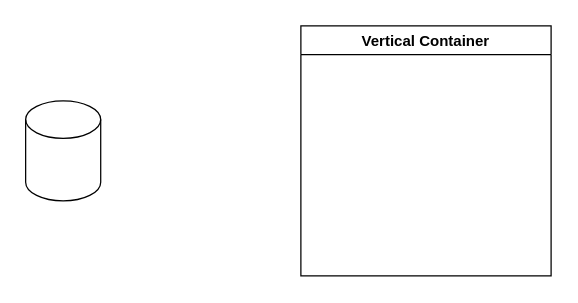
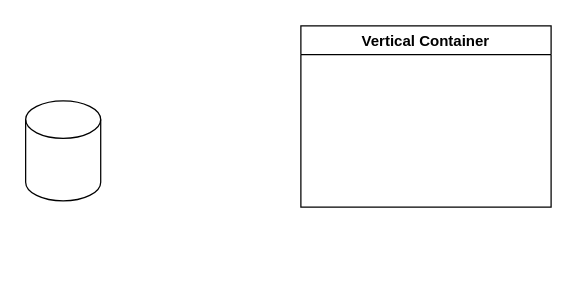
node "Vertical Container": size 250x250 -> 250x181
